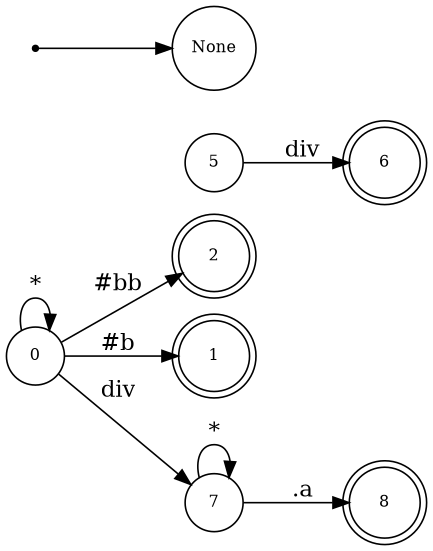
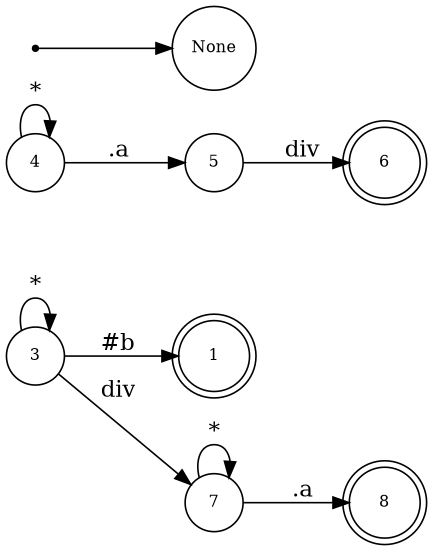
node "4": added
node "2": removed
node "0": label "0" -> "3"
